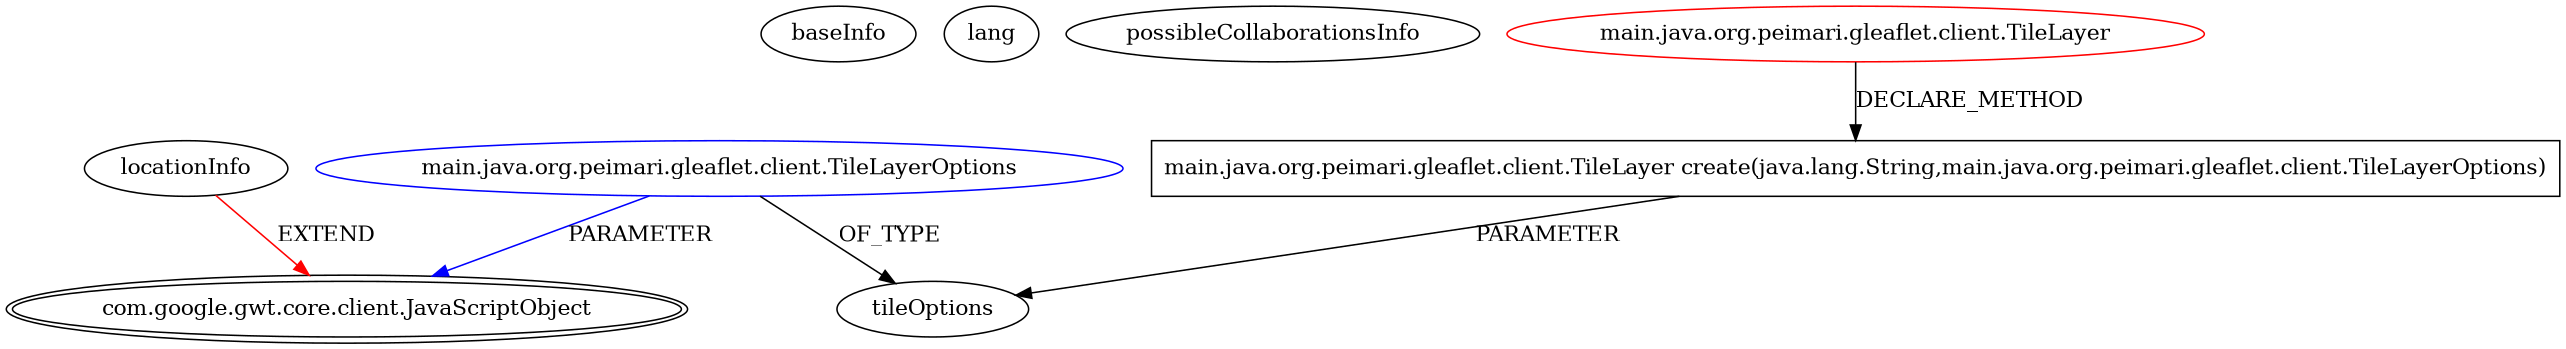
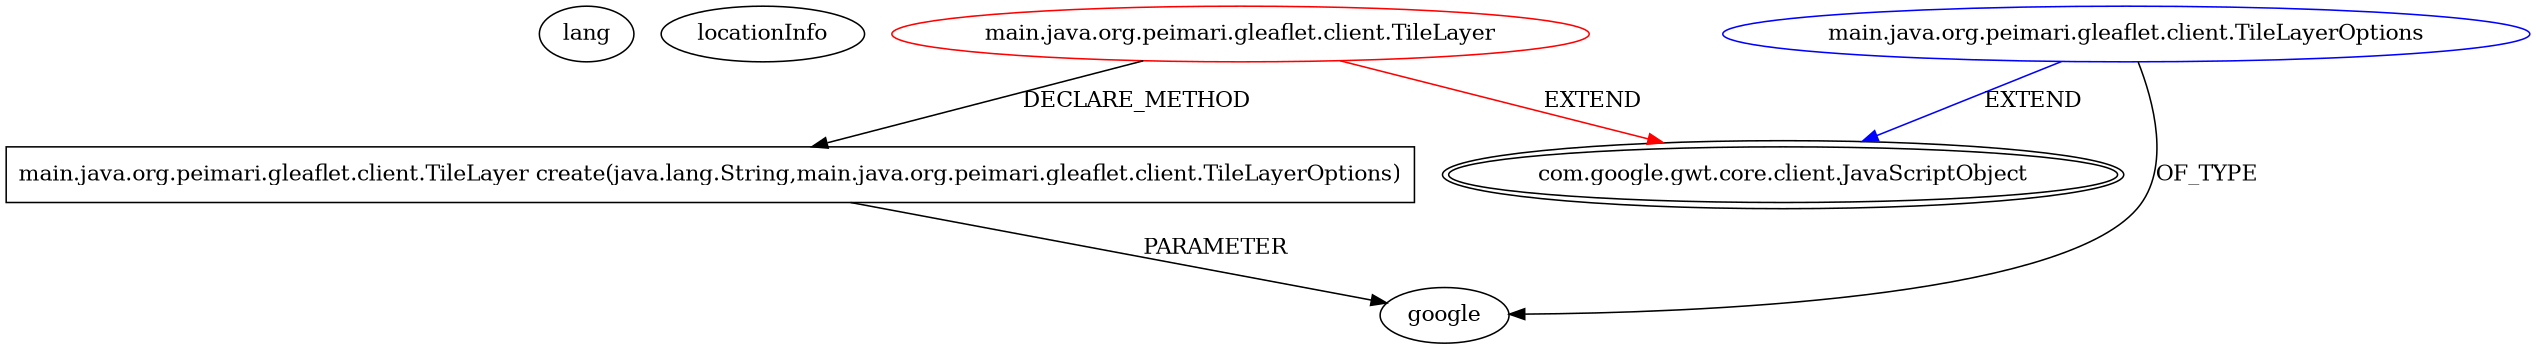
node "baseInfo": removed
node "possibleCollaborationsInfo": removed
edge "locationInfo" -> "com.google.gwt.core.client.JavaScriptObject": now "main.java.org.peimari.gleaflet.client.TileLayer" -> "com.google.gwt.core.client.JavaScriptObject"
edge "main.java.org.peimari.gleaflet.client.TileLayerOptions" -> "com.google.gwt.core.client.JavaScriptObject": label "PARAMETER" -> "EXTEND"
node "tileOptions": label "tileOptions" -> "google"
